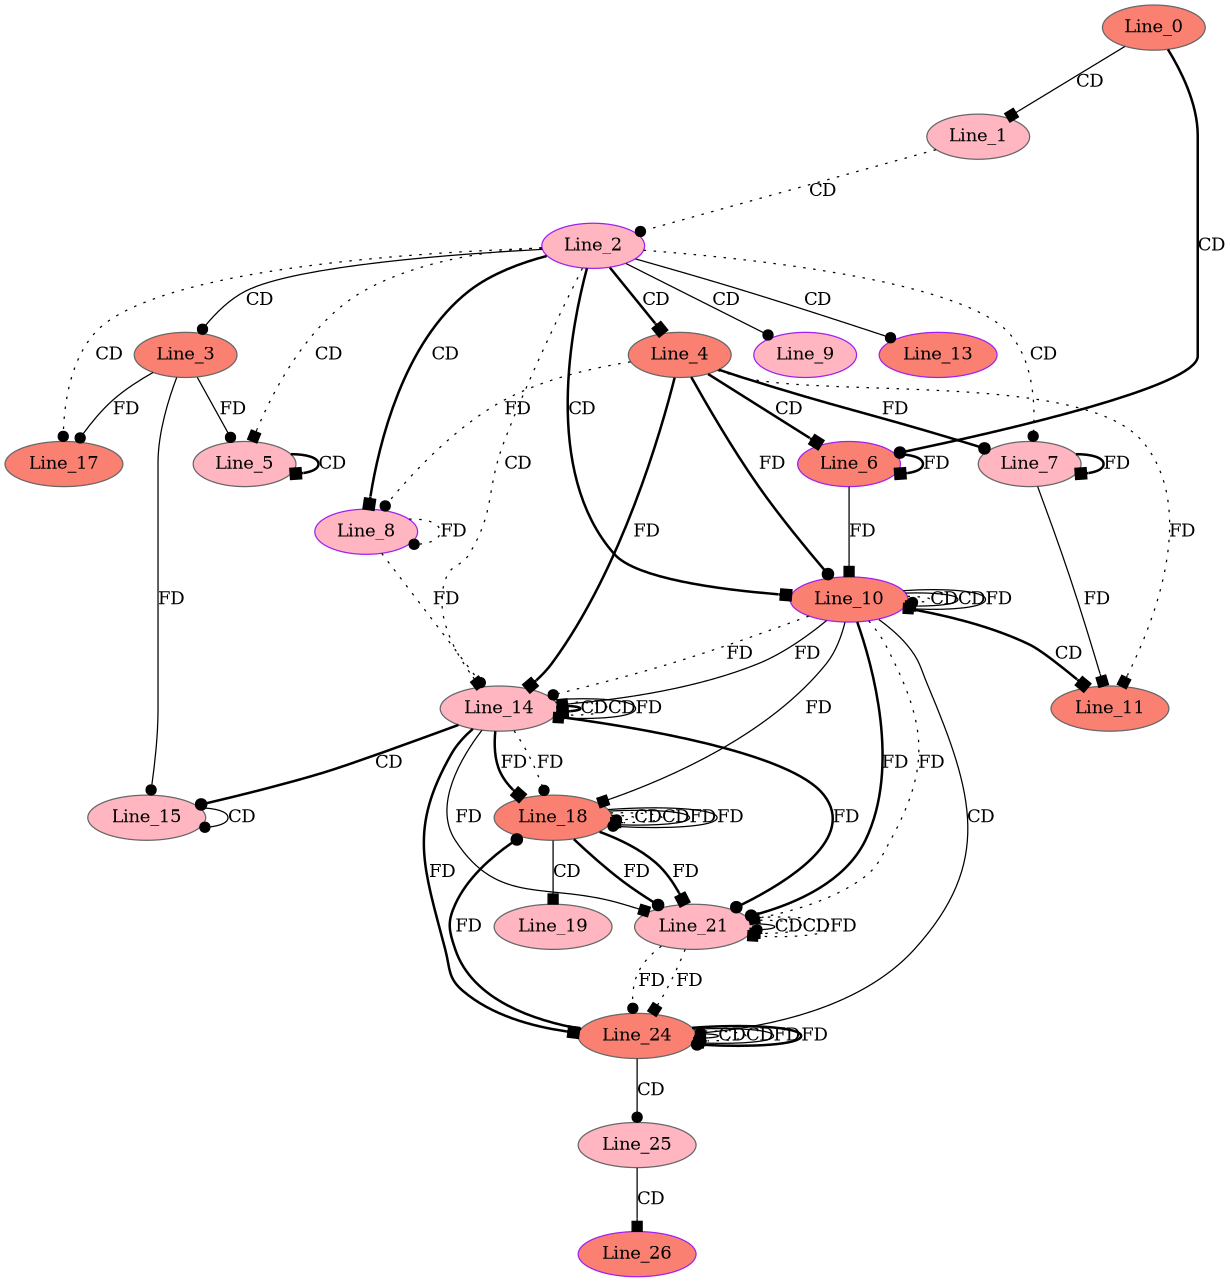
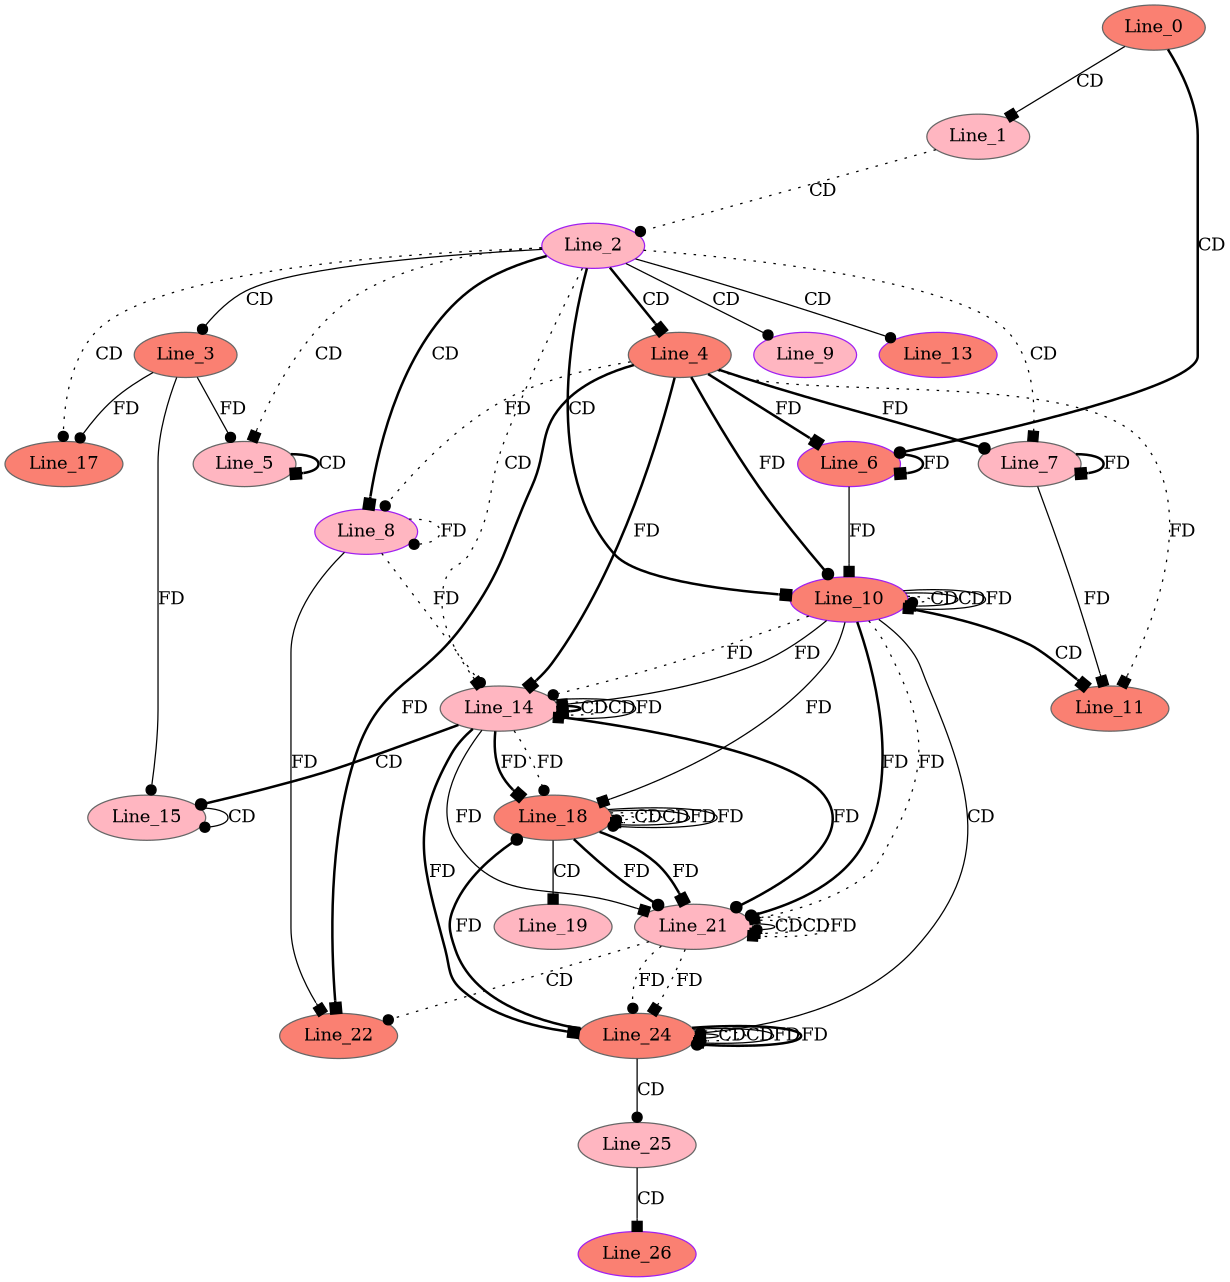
edge "Line_2" -> "Line_7": arrowhead dot -> box
edge "Line_4" -> "Line_6": label "CD" -> "FD"
node "Line_22": added
